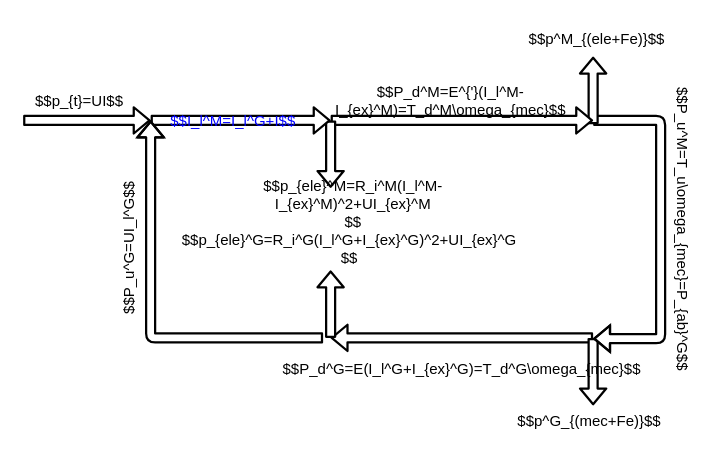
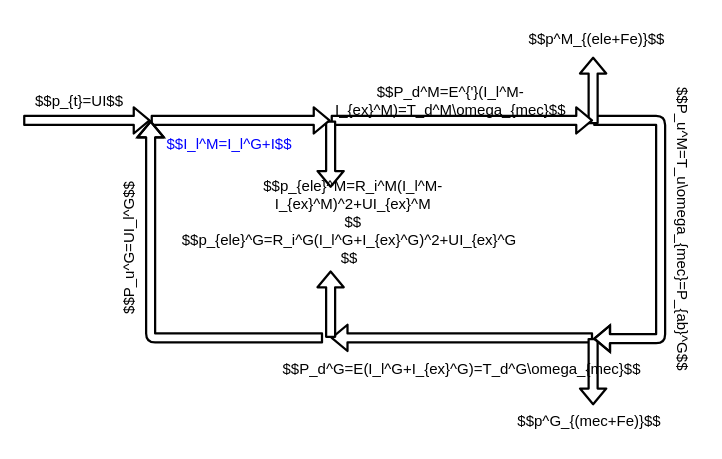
node "$$I_l^M=I_l^G+I$$": moved (233, 120) -> (229, 143)
